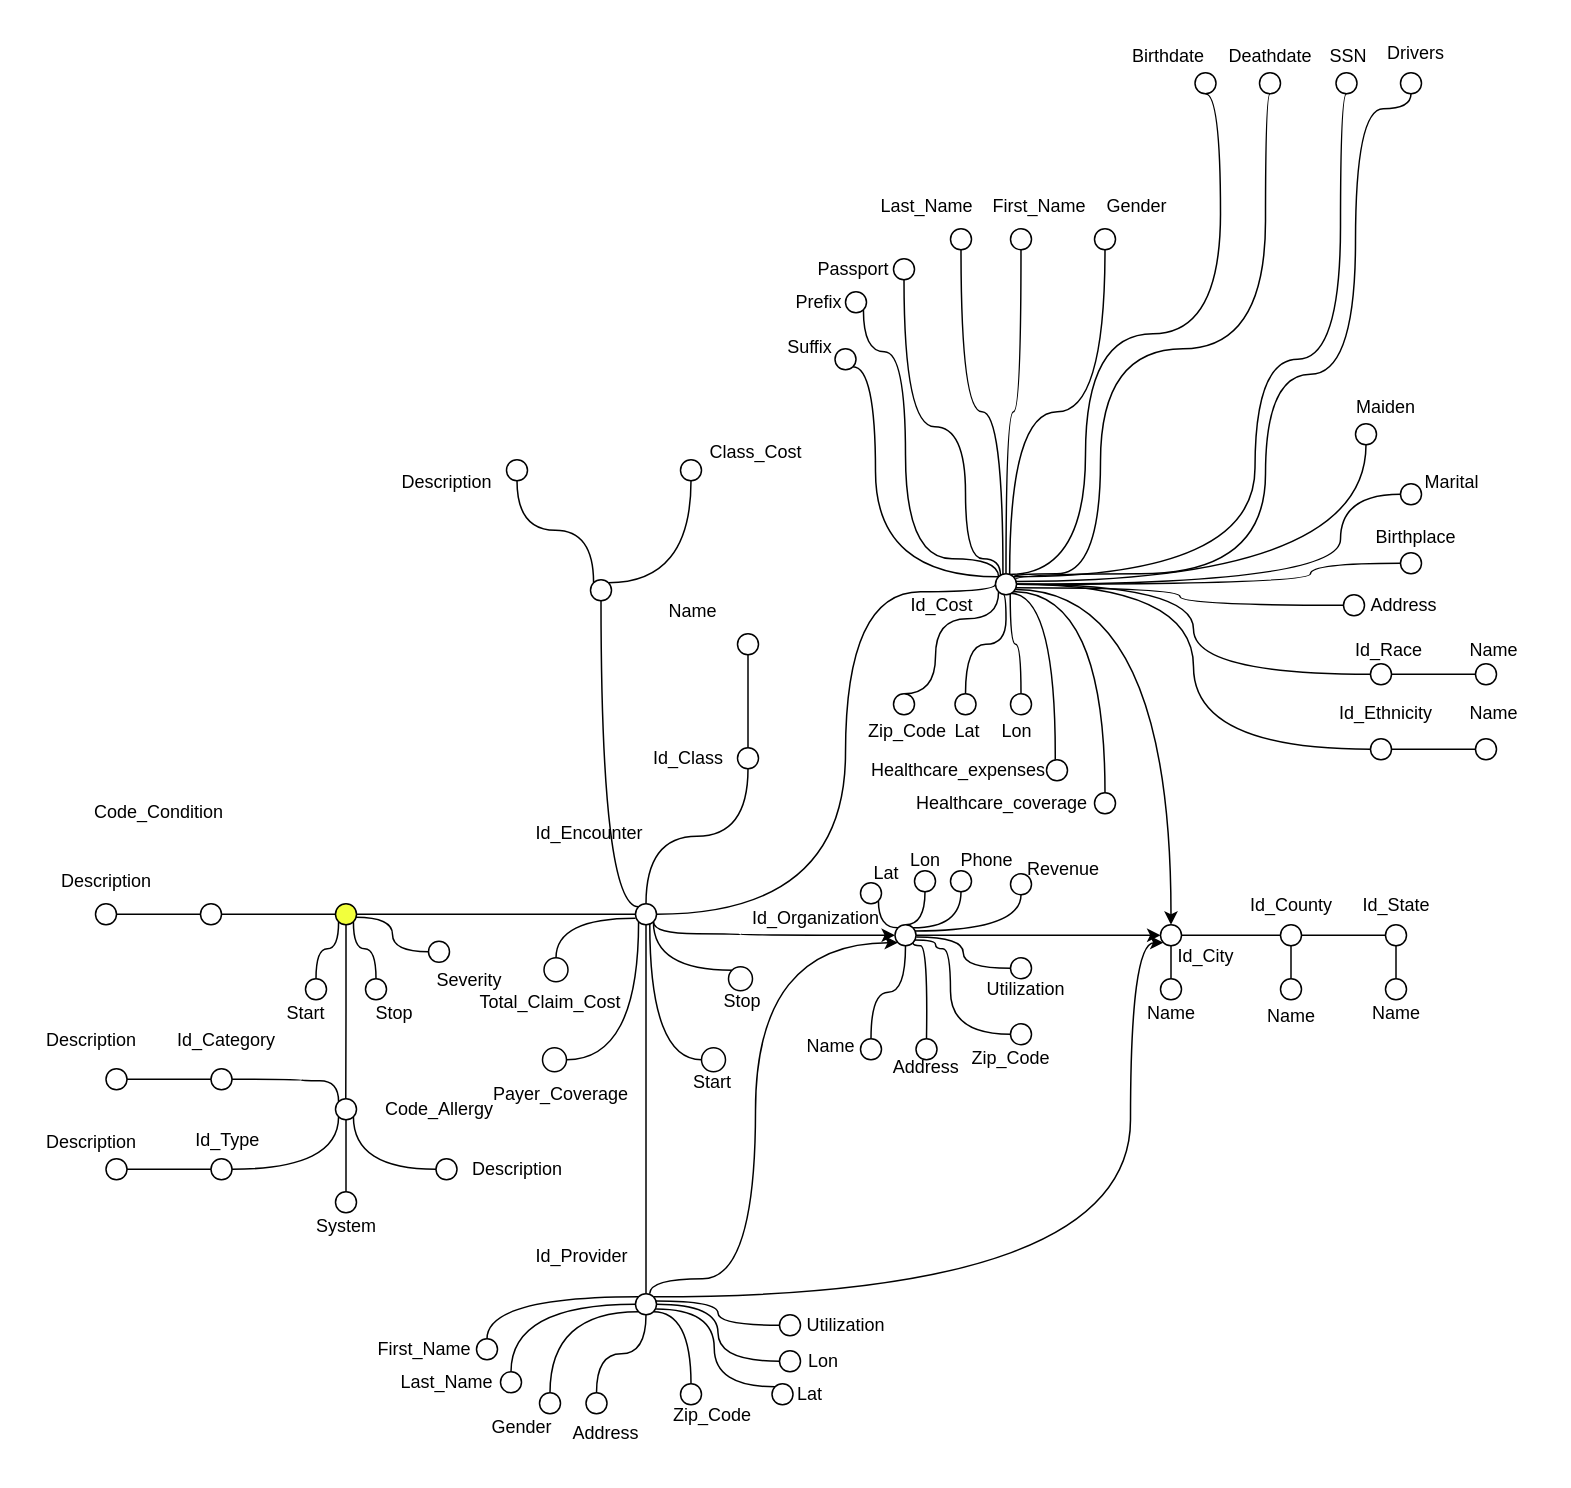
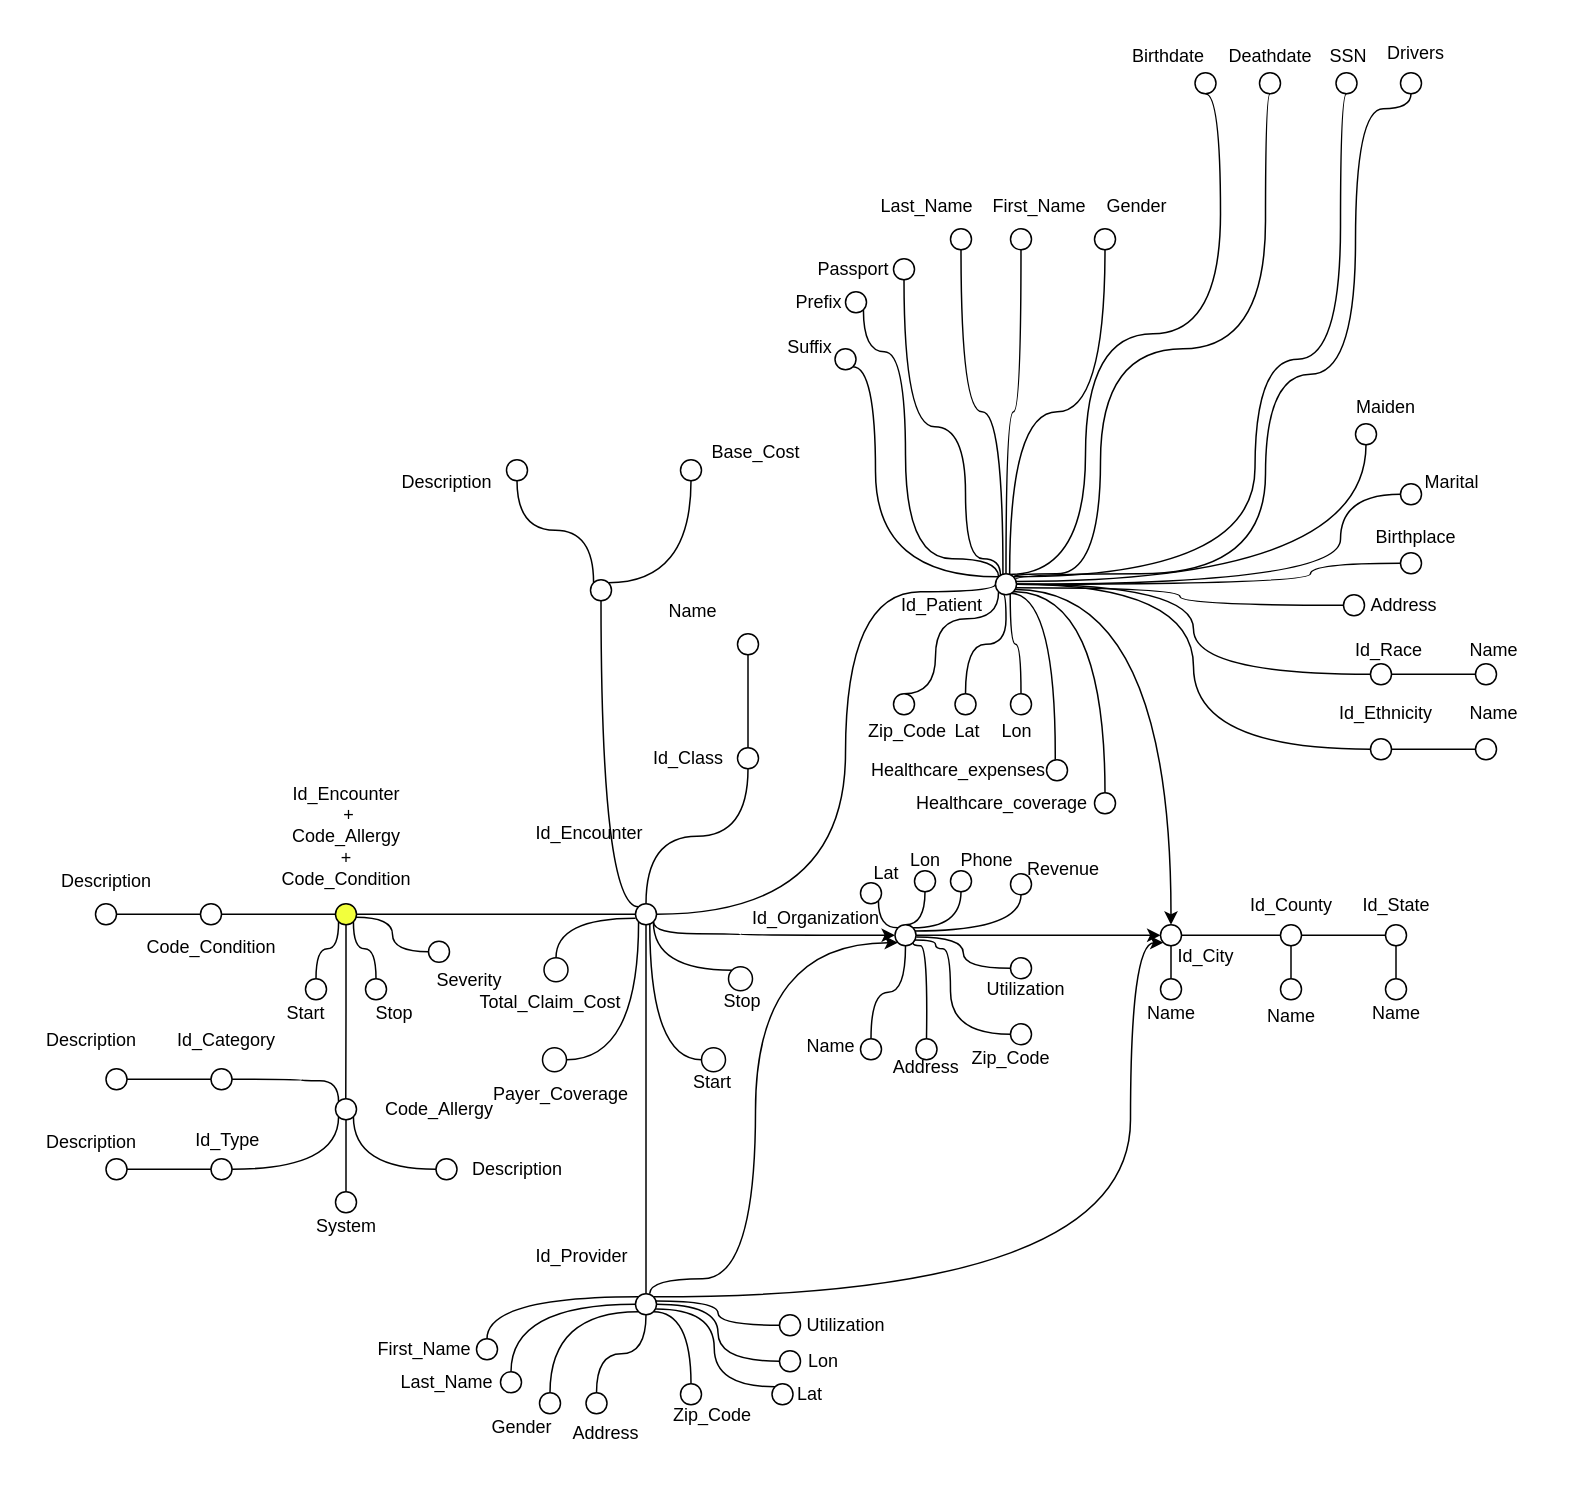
node "Class_Cost": label "Class_Cost" -> "Base_Cost"
node "Id_Cost": label "Id_Cost" -> "Id_Patient"
node "Code_Condition": moved (158, 812) -> (211, 947)
node "Id_Encounter + Code_Allergy + Code_Condition": added
